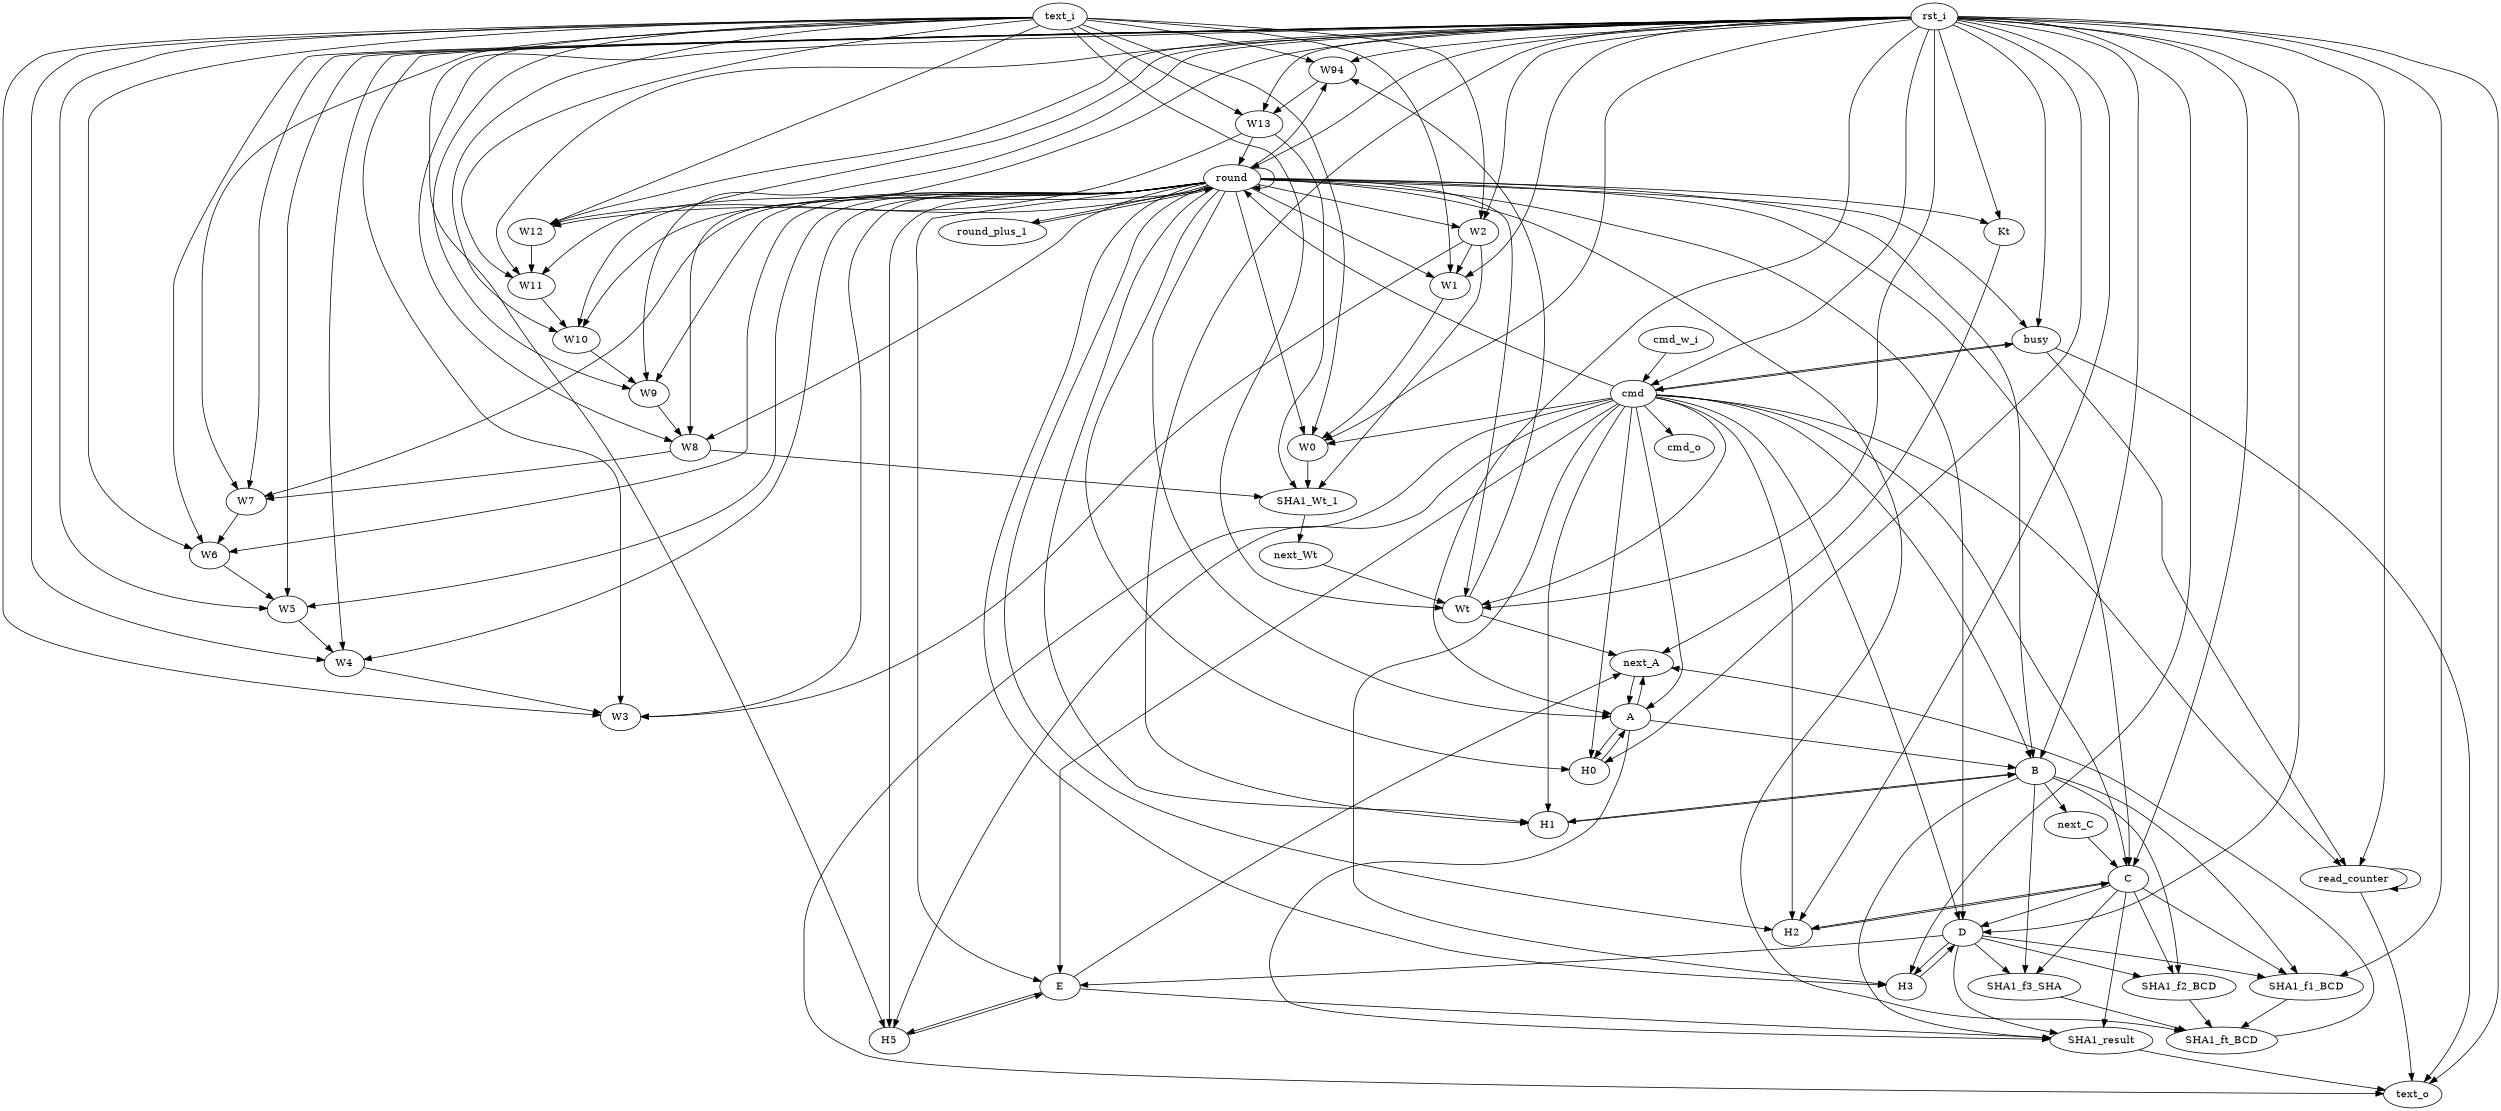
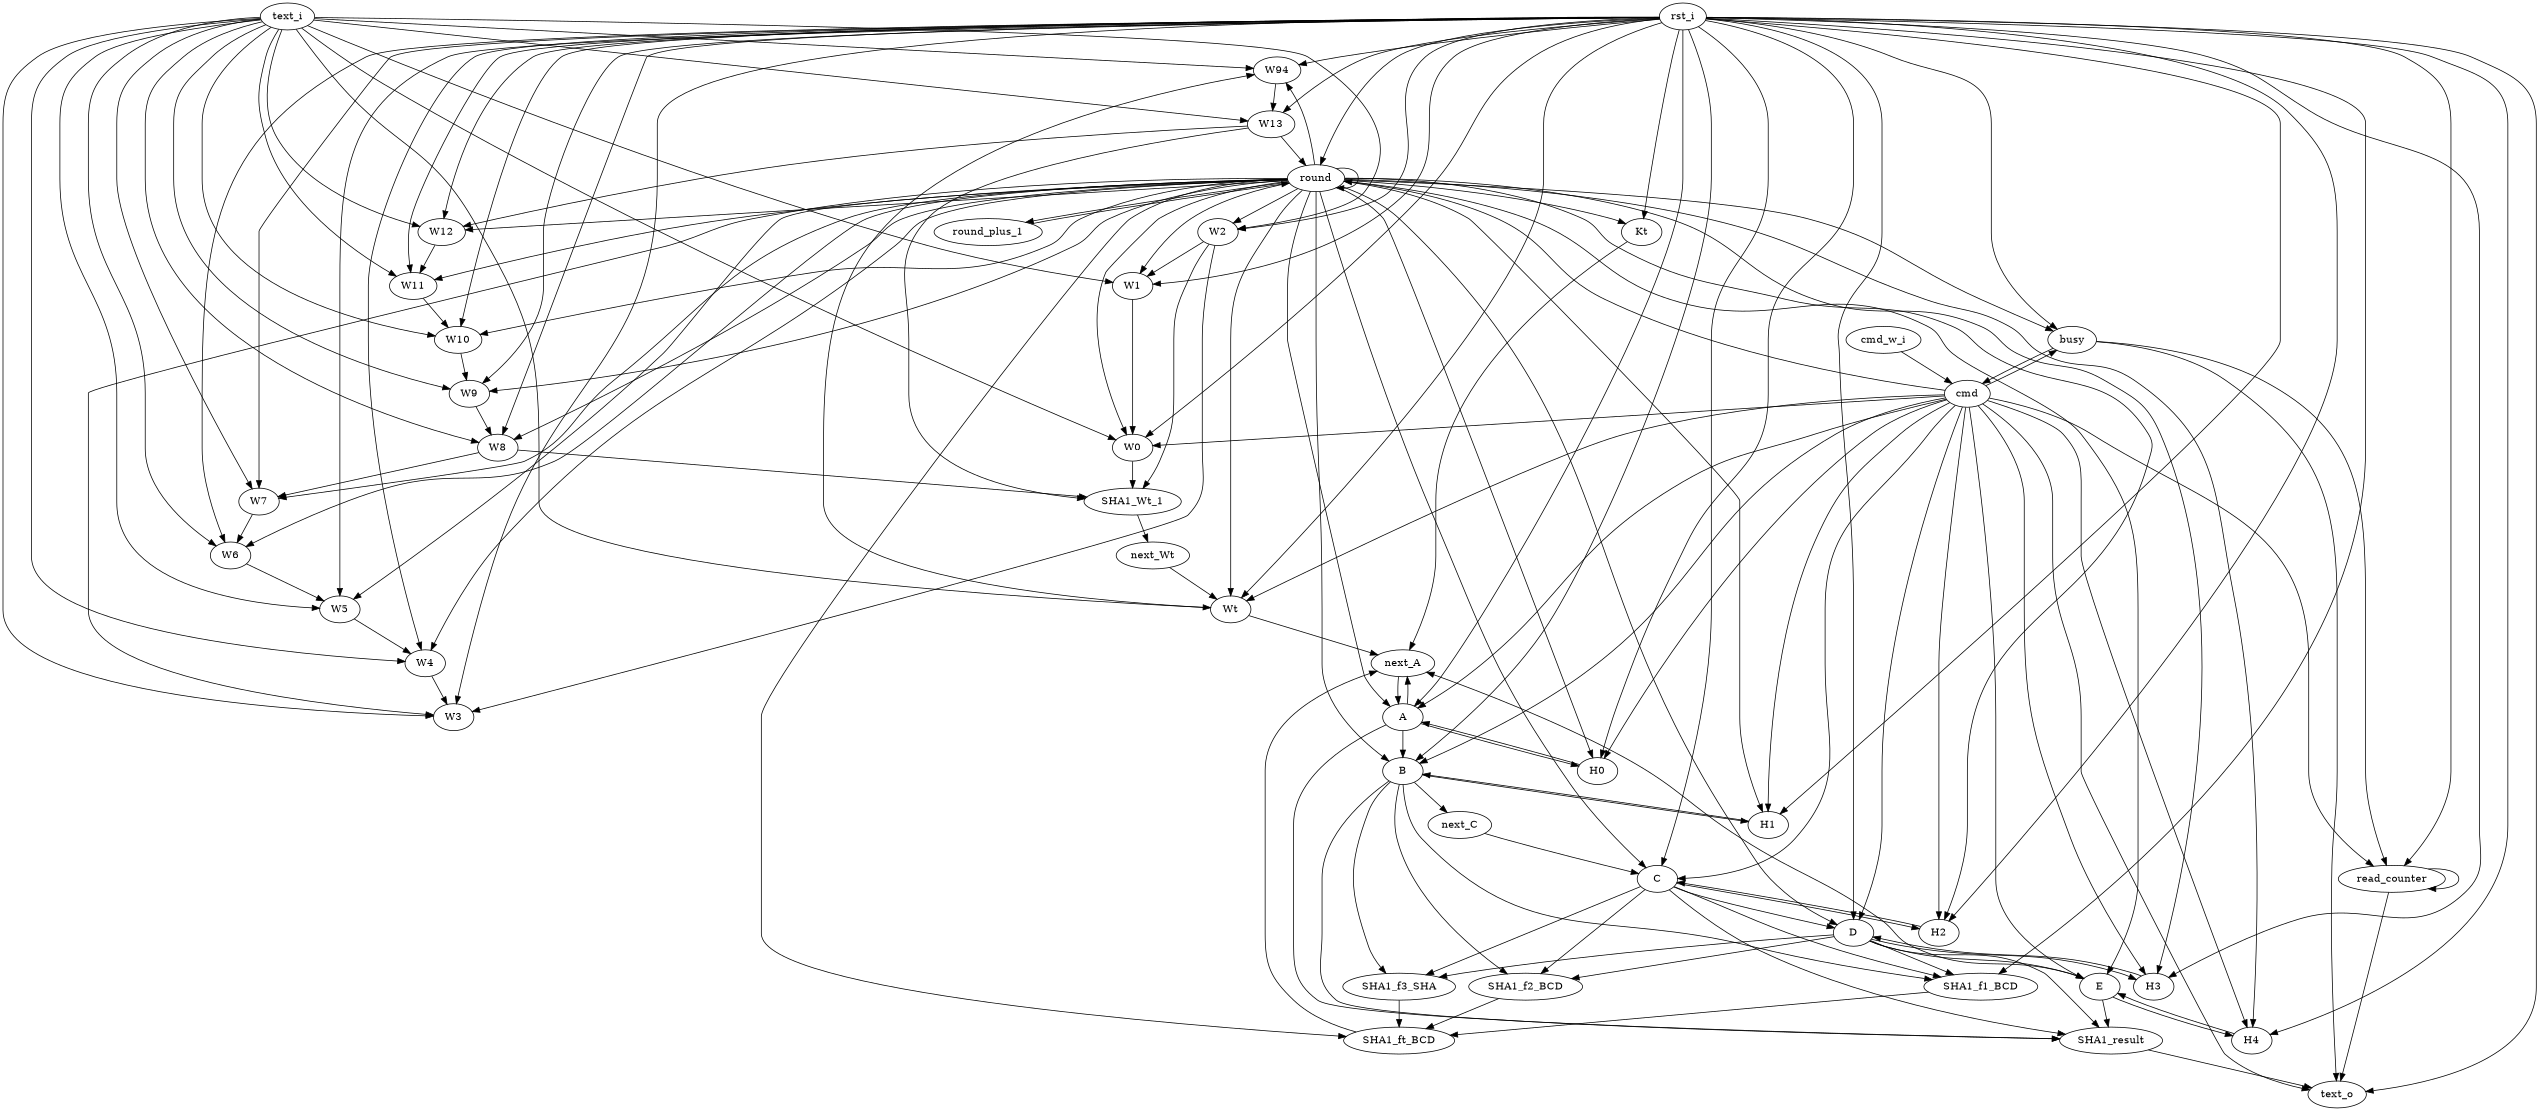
edge "rst_i" -> "cmd": removed
node "cmd_o": removed
node "H5": label "H5" -> "H4"
